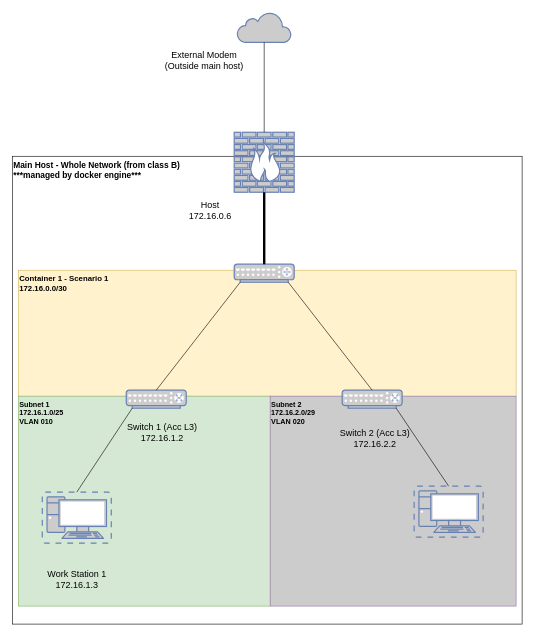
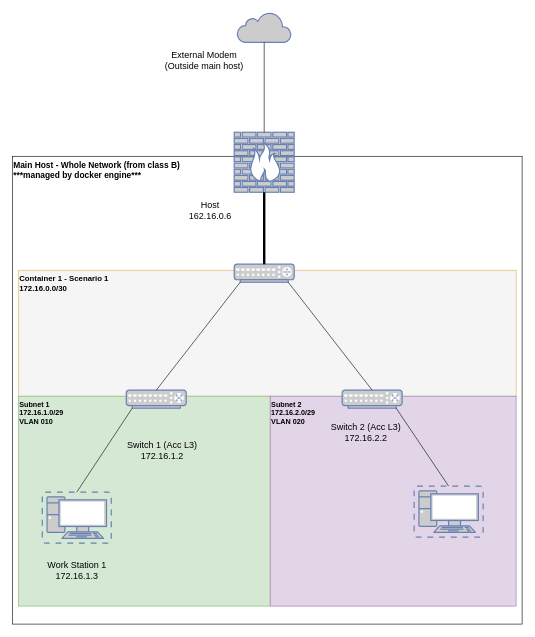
node "Host 172.16.0.6": label "Host 172.16.0.6" -> "Host 162.16.0.6"
node "Container 1 - Scenario 1 172.16.0.0/30": fillcolor #fff2cc -> #f5f5f5
node "Subnet 1 172.16.1.0/25 VLAN 010": label "Subnet 1 172.16.1.0/25 VLAN 010" -> "Subnet 1 172.16.1.0/29 VLAN 010"
node "Switch 1 (Acc L3) 172.16.1.2": moved (162, 432) -> (162, 450)
node "Switch 2 (Acc L3) 172.16.2.2": moved (375, 438) -> (366, 432)
node "Subnet 2 172.16.2.0/29 VLAN 020": fillcolor #cccccc -> #e1d5e7
node "Work Station 1 172.16.1.3": moved (77, 579) -> (77, 570)
